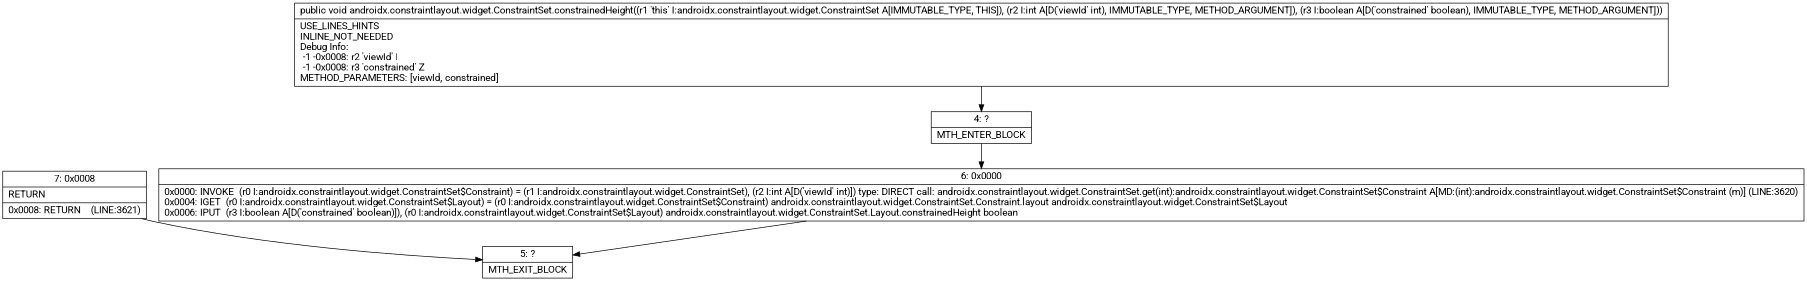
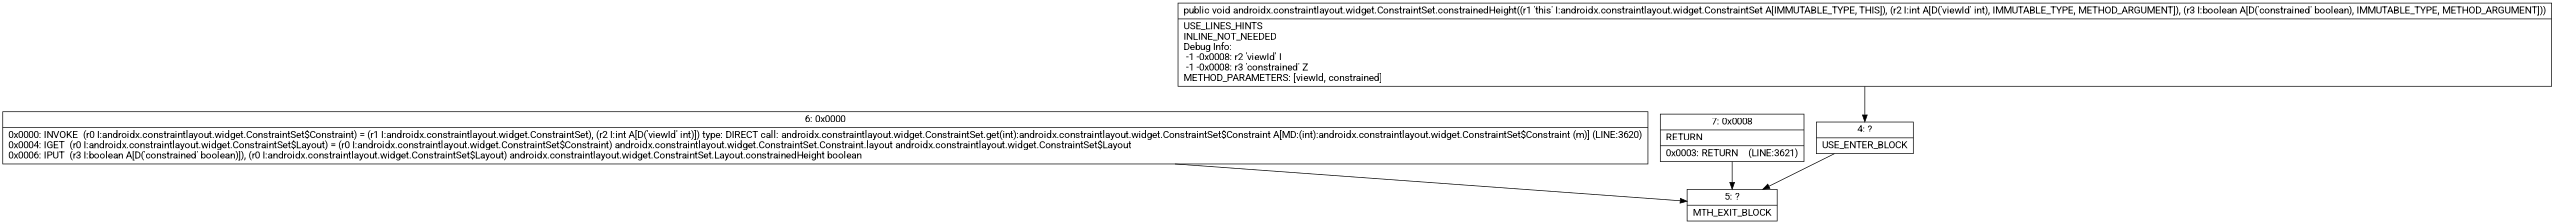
node "4: ?": text "MTH_ENTER_BLOCK" -> "USE_ENTER_BLOCK"
edge "4: ?" -> "6: 0x0000": now "4: ?" -> "5: ?"
node "7: 0x0008": text "0x0008: RETURN    (LINE:3621)" -> "0x0003: RETURN    (LINE:3621)"
